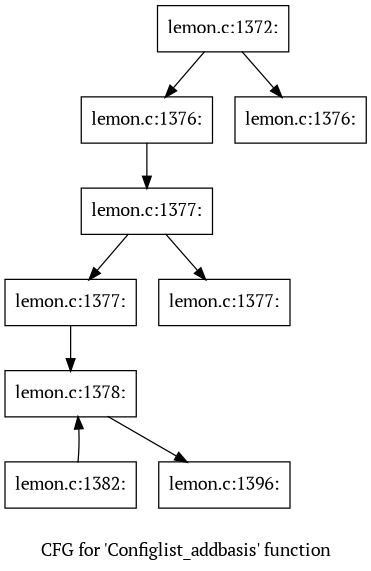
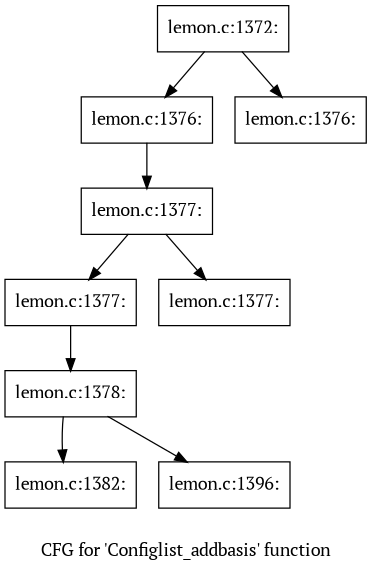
edge "lemon.c:1382:" -> "lemon.c:1378:": reversed
